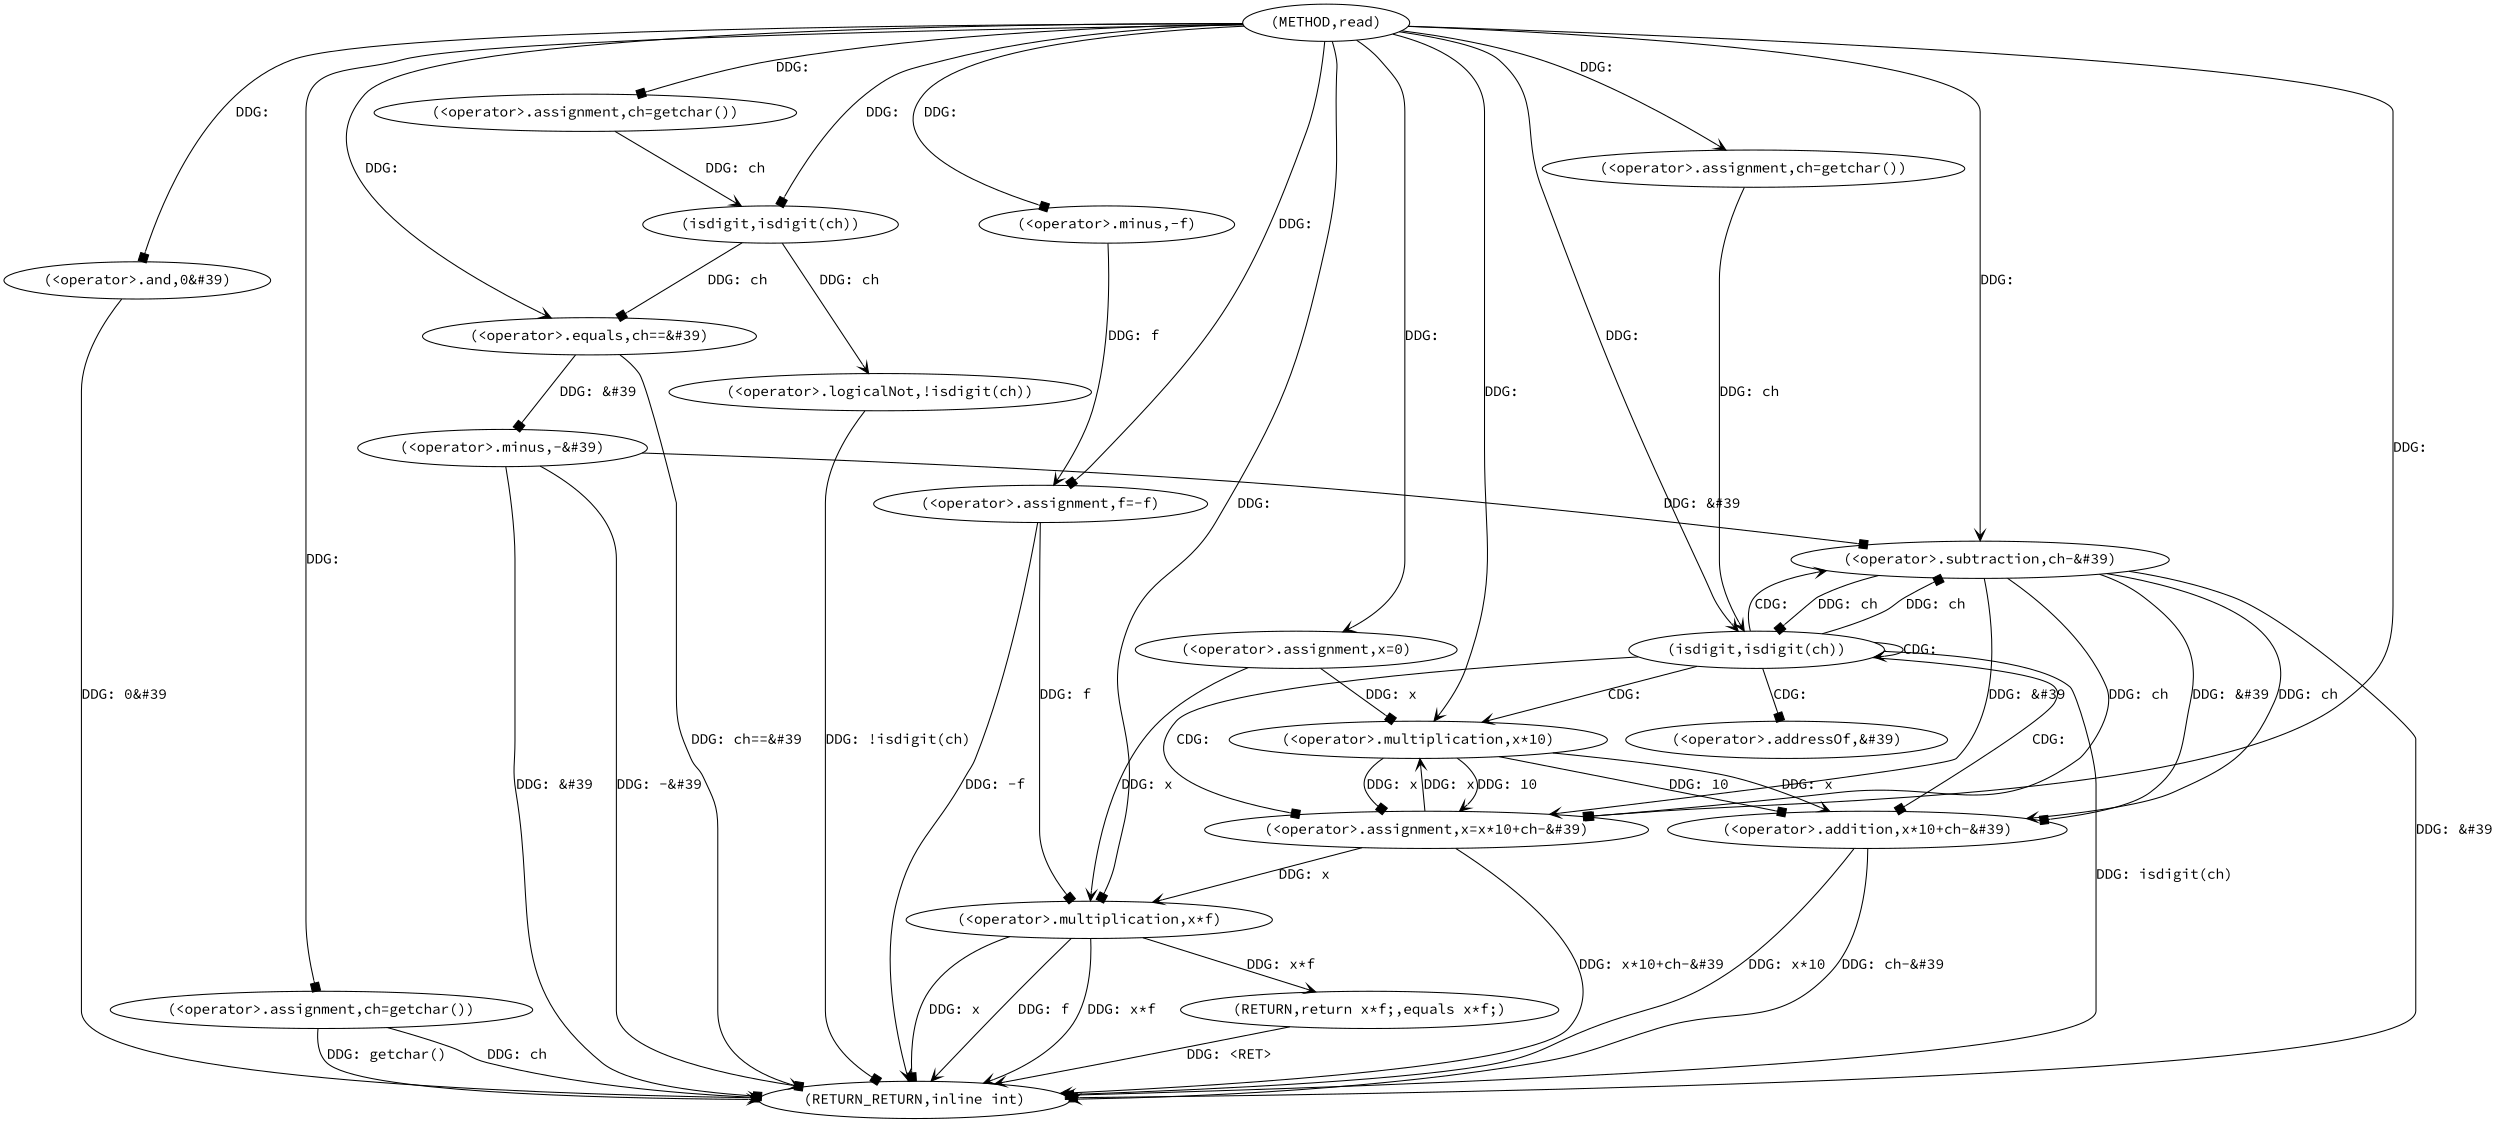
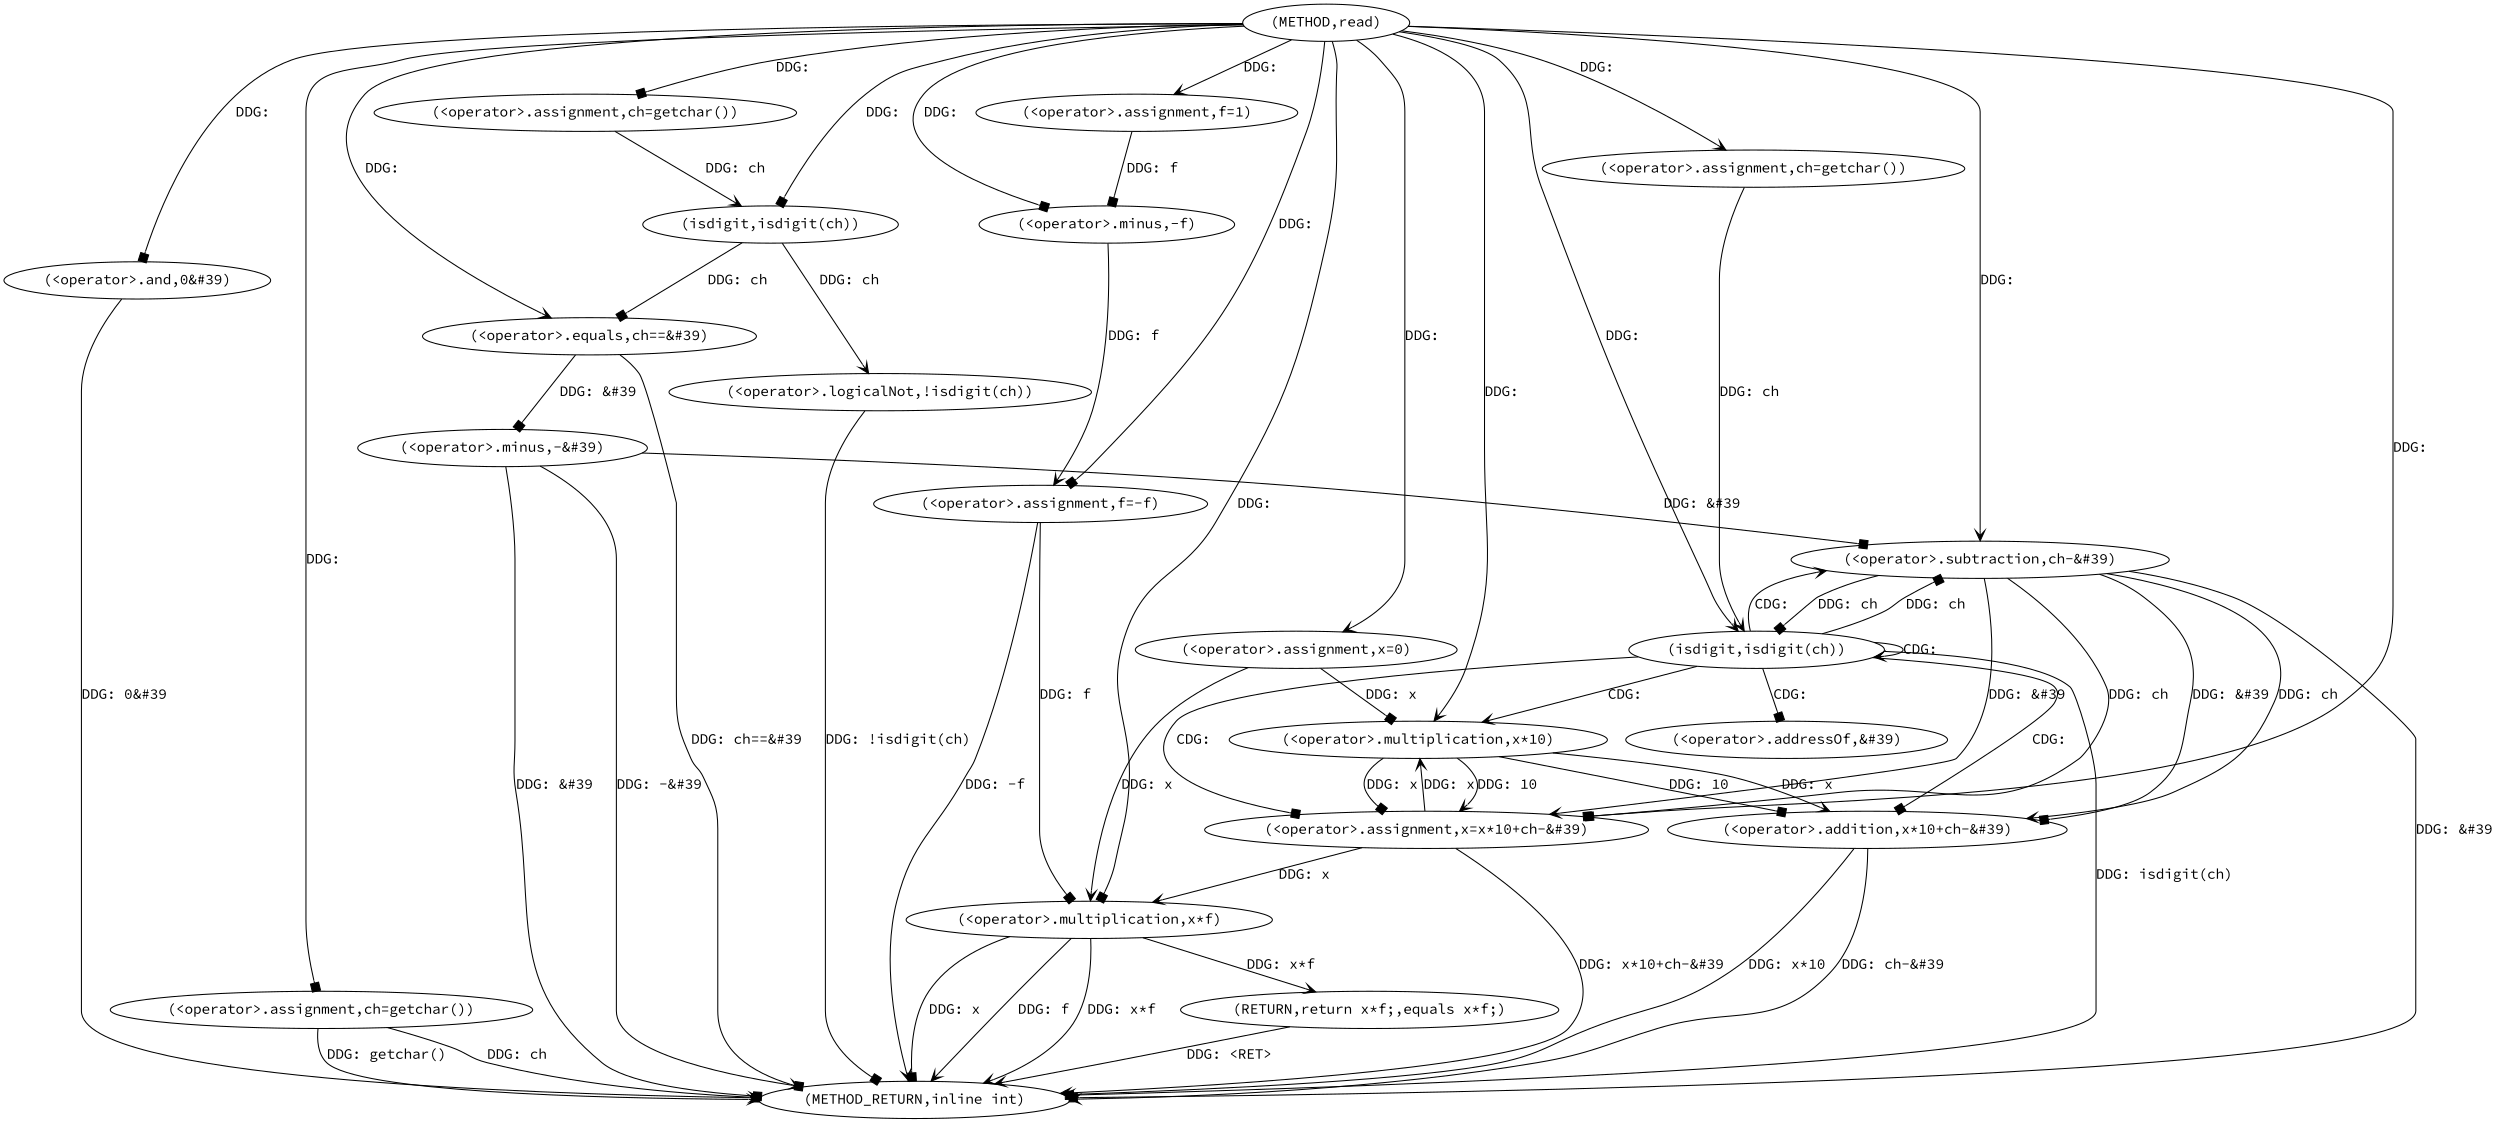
node "(<operator>.assignment,f=1)": added
node "(RETURN_RETURN,inline int)": label "(RETURN_RETURN,inline int)" -> "(METHOD_RETURN,inline int)"
